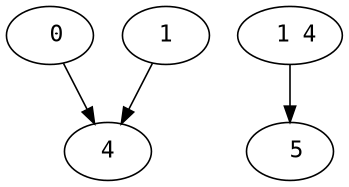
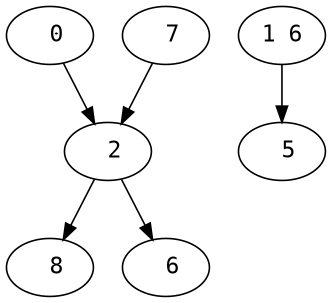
node "1": label "1" -> "7"
node "1 4": label "1 4" -> "1 6"
node "4": label "4" -> "2"
node "8": added
node "6": added
